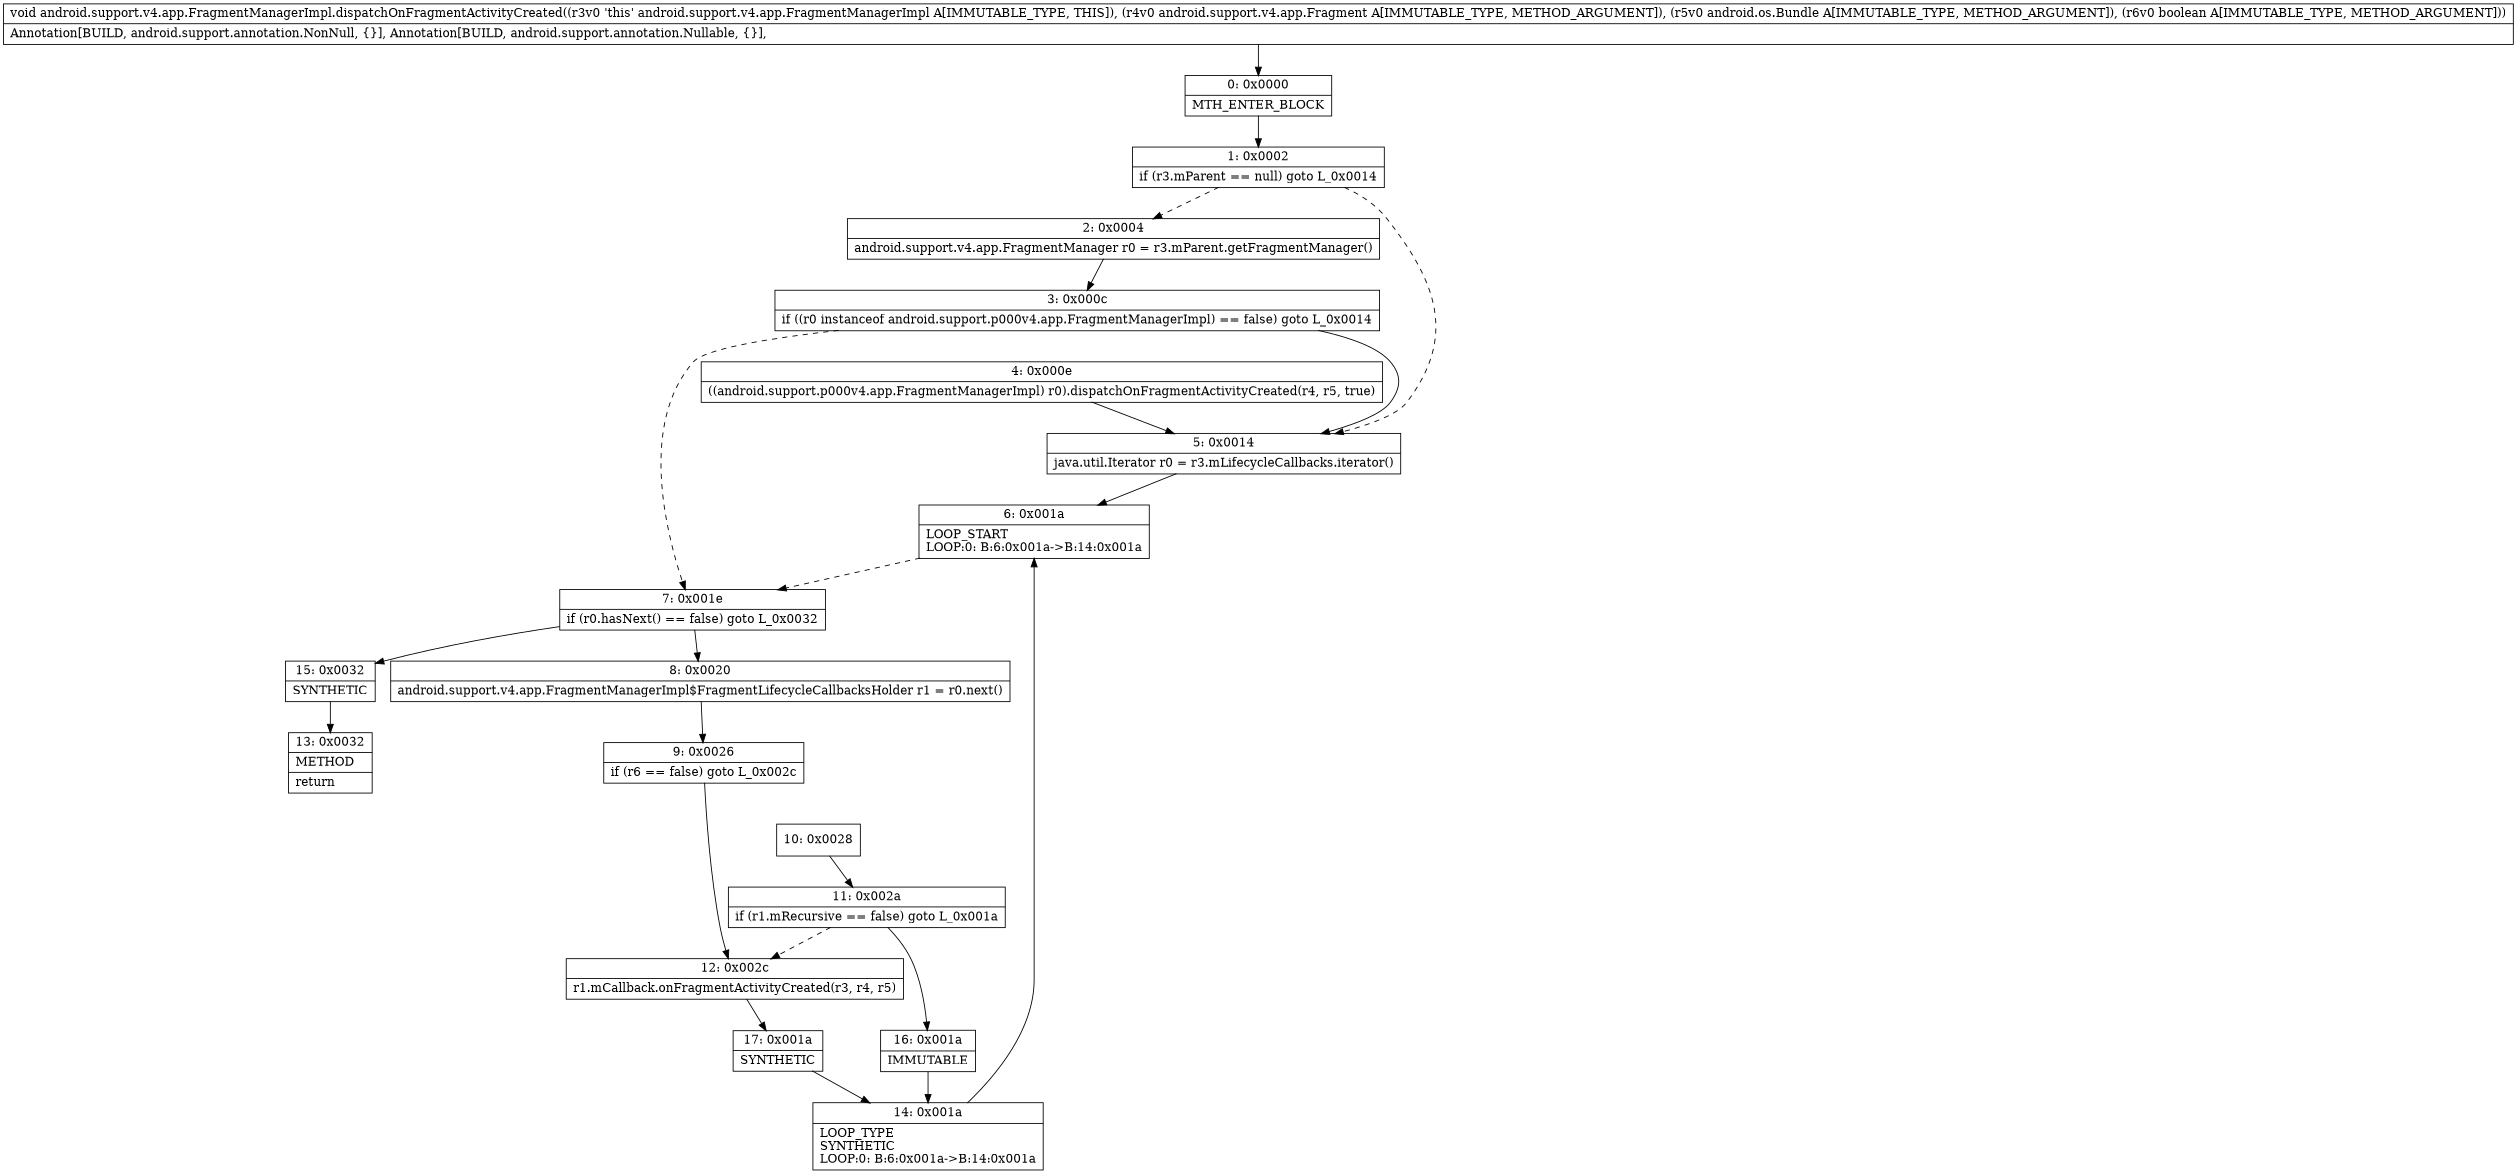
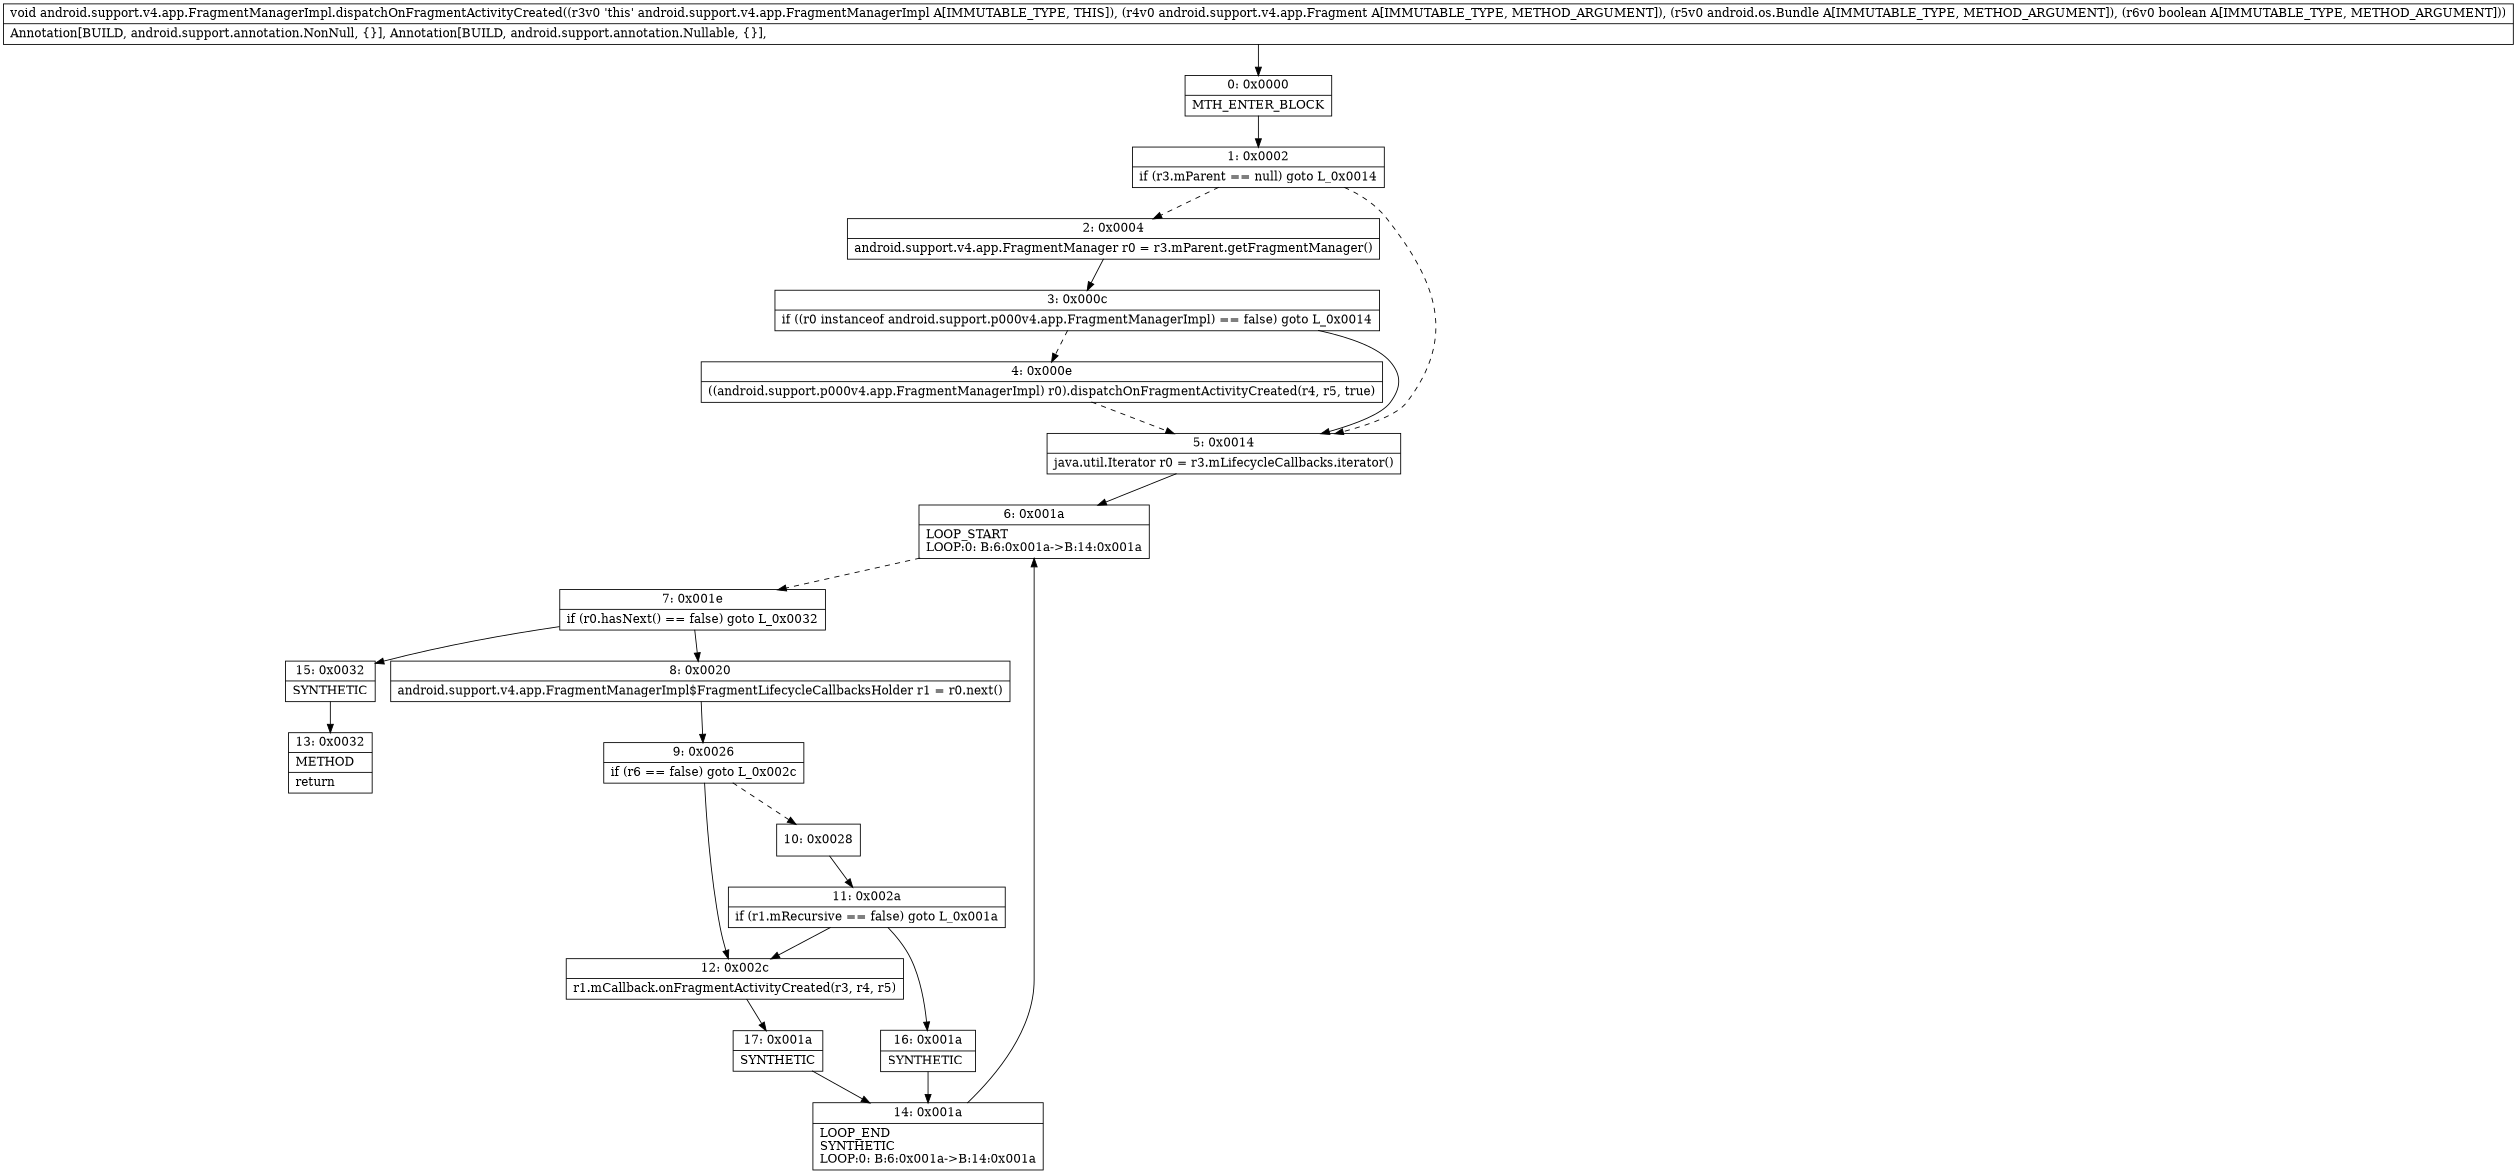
edge "3: 0x000c" -> "7: 0x001e": now "3: 0x000c" -> "4: 0x000e"
edge "4: 0x000e" -> "5: 0x0014": style solid -> dashed
edge "9: 0x0026" -> "10: 0x0028": added
edge "11: 0x002a" -> "12: 0x002c": style dashed -> solid
node "16: 0x001a": text "IMMUTABLE" -> "SYNTHETIC"
node "14: 0x001a": text "LOOP_TYPE" -> "LOOP_END"
